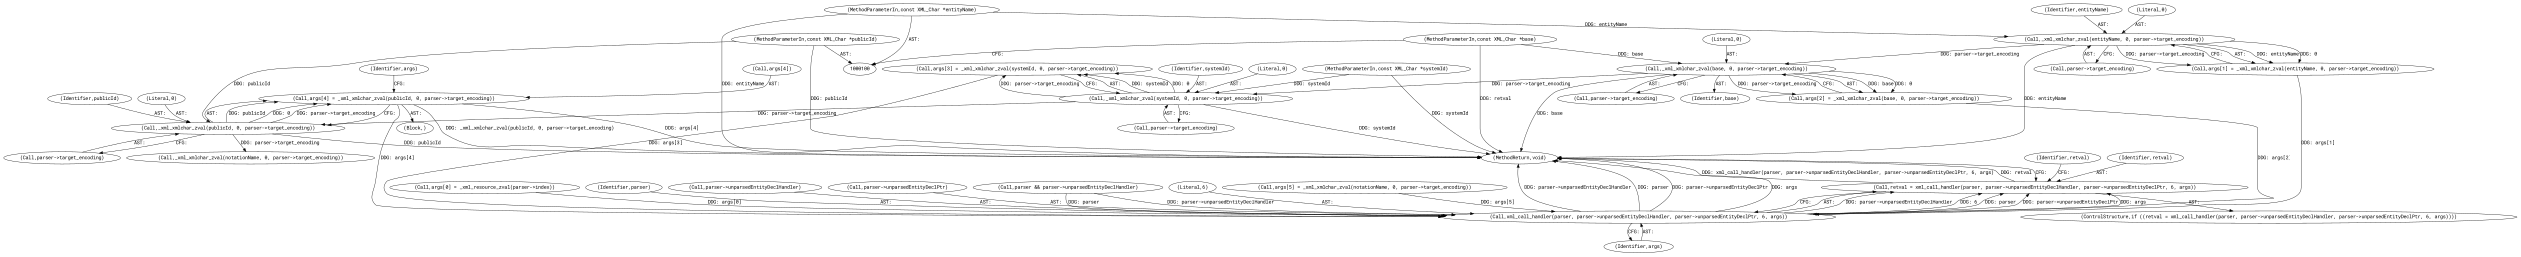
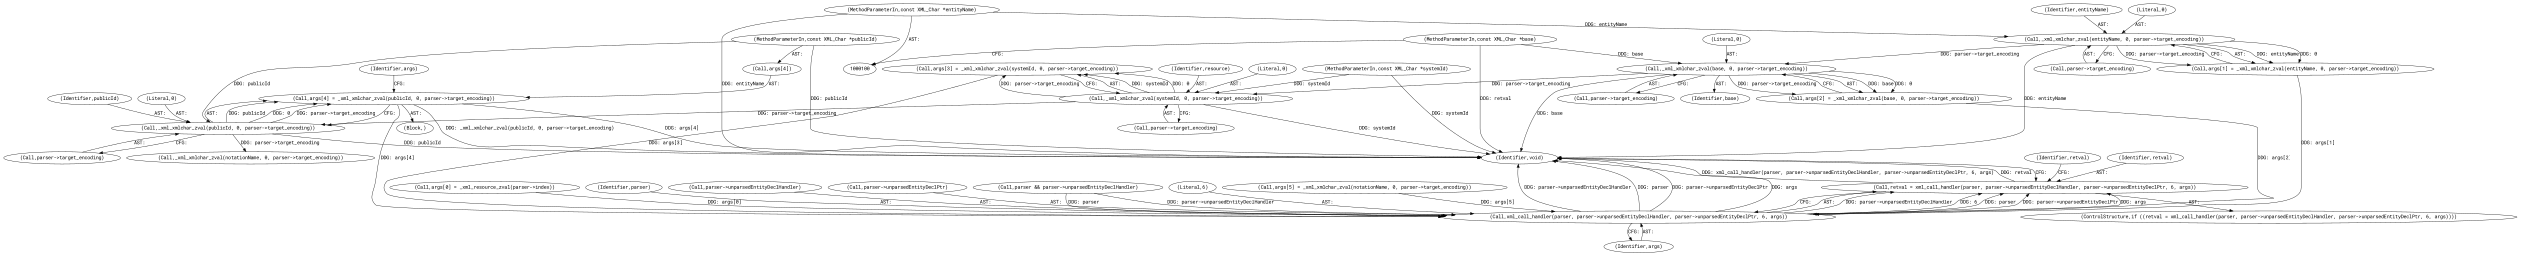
edge "(MethodParameterIn,const XML_Char *publicId)" -> "1000100": now "(MethodParameterIn,const XML_Char *publicId)" -> "(Call,args[4])"
node "(Identifier,systemId)": label "(Identifier,systemId)" -> "(Identifier,resource)"
node "(MethodReturn,void)": label "(MethodReturn,void)" -> "(Identifier,void)"
